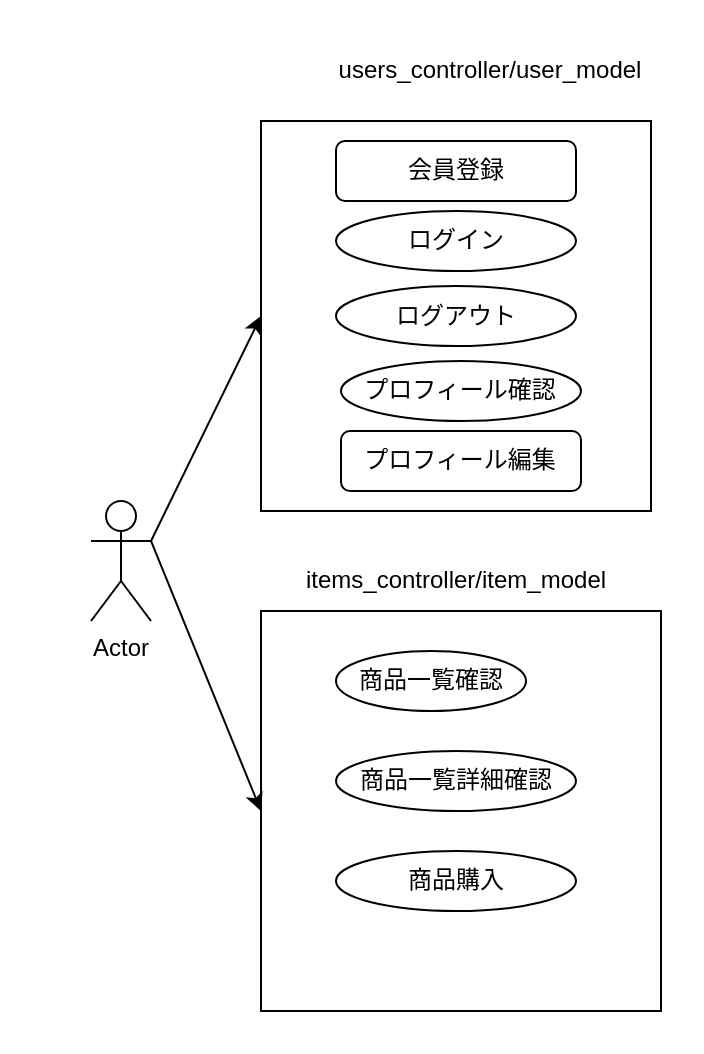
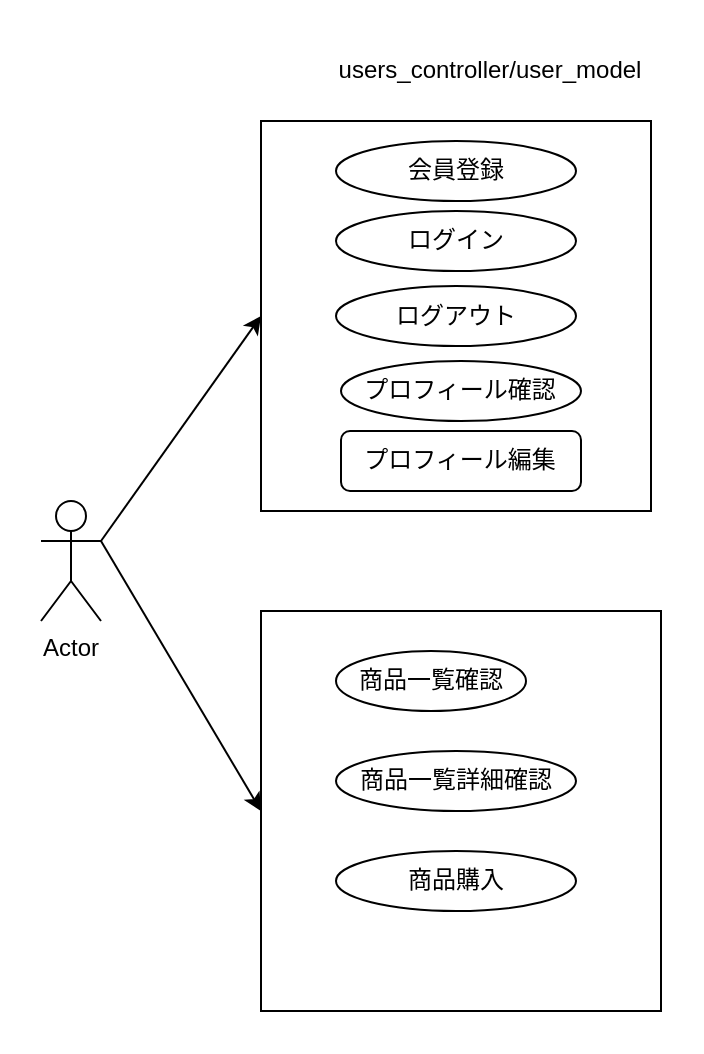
node "会員登録": shape rounded rectangle -> ellipse
node "Actor": moved (121, 561) -> (71, 561)
node "items_controller/item_model": removed
